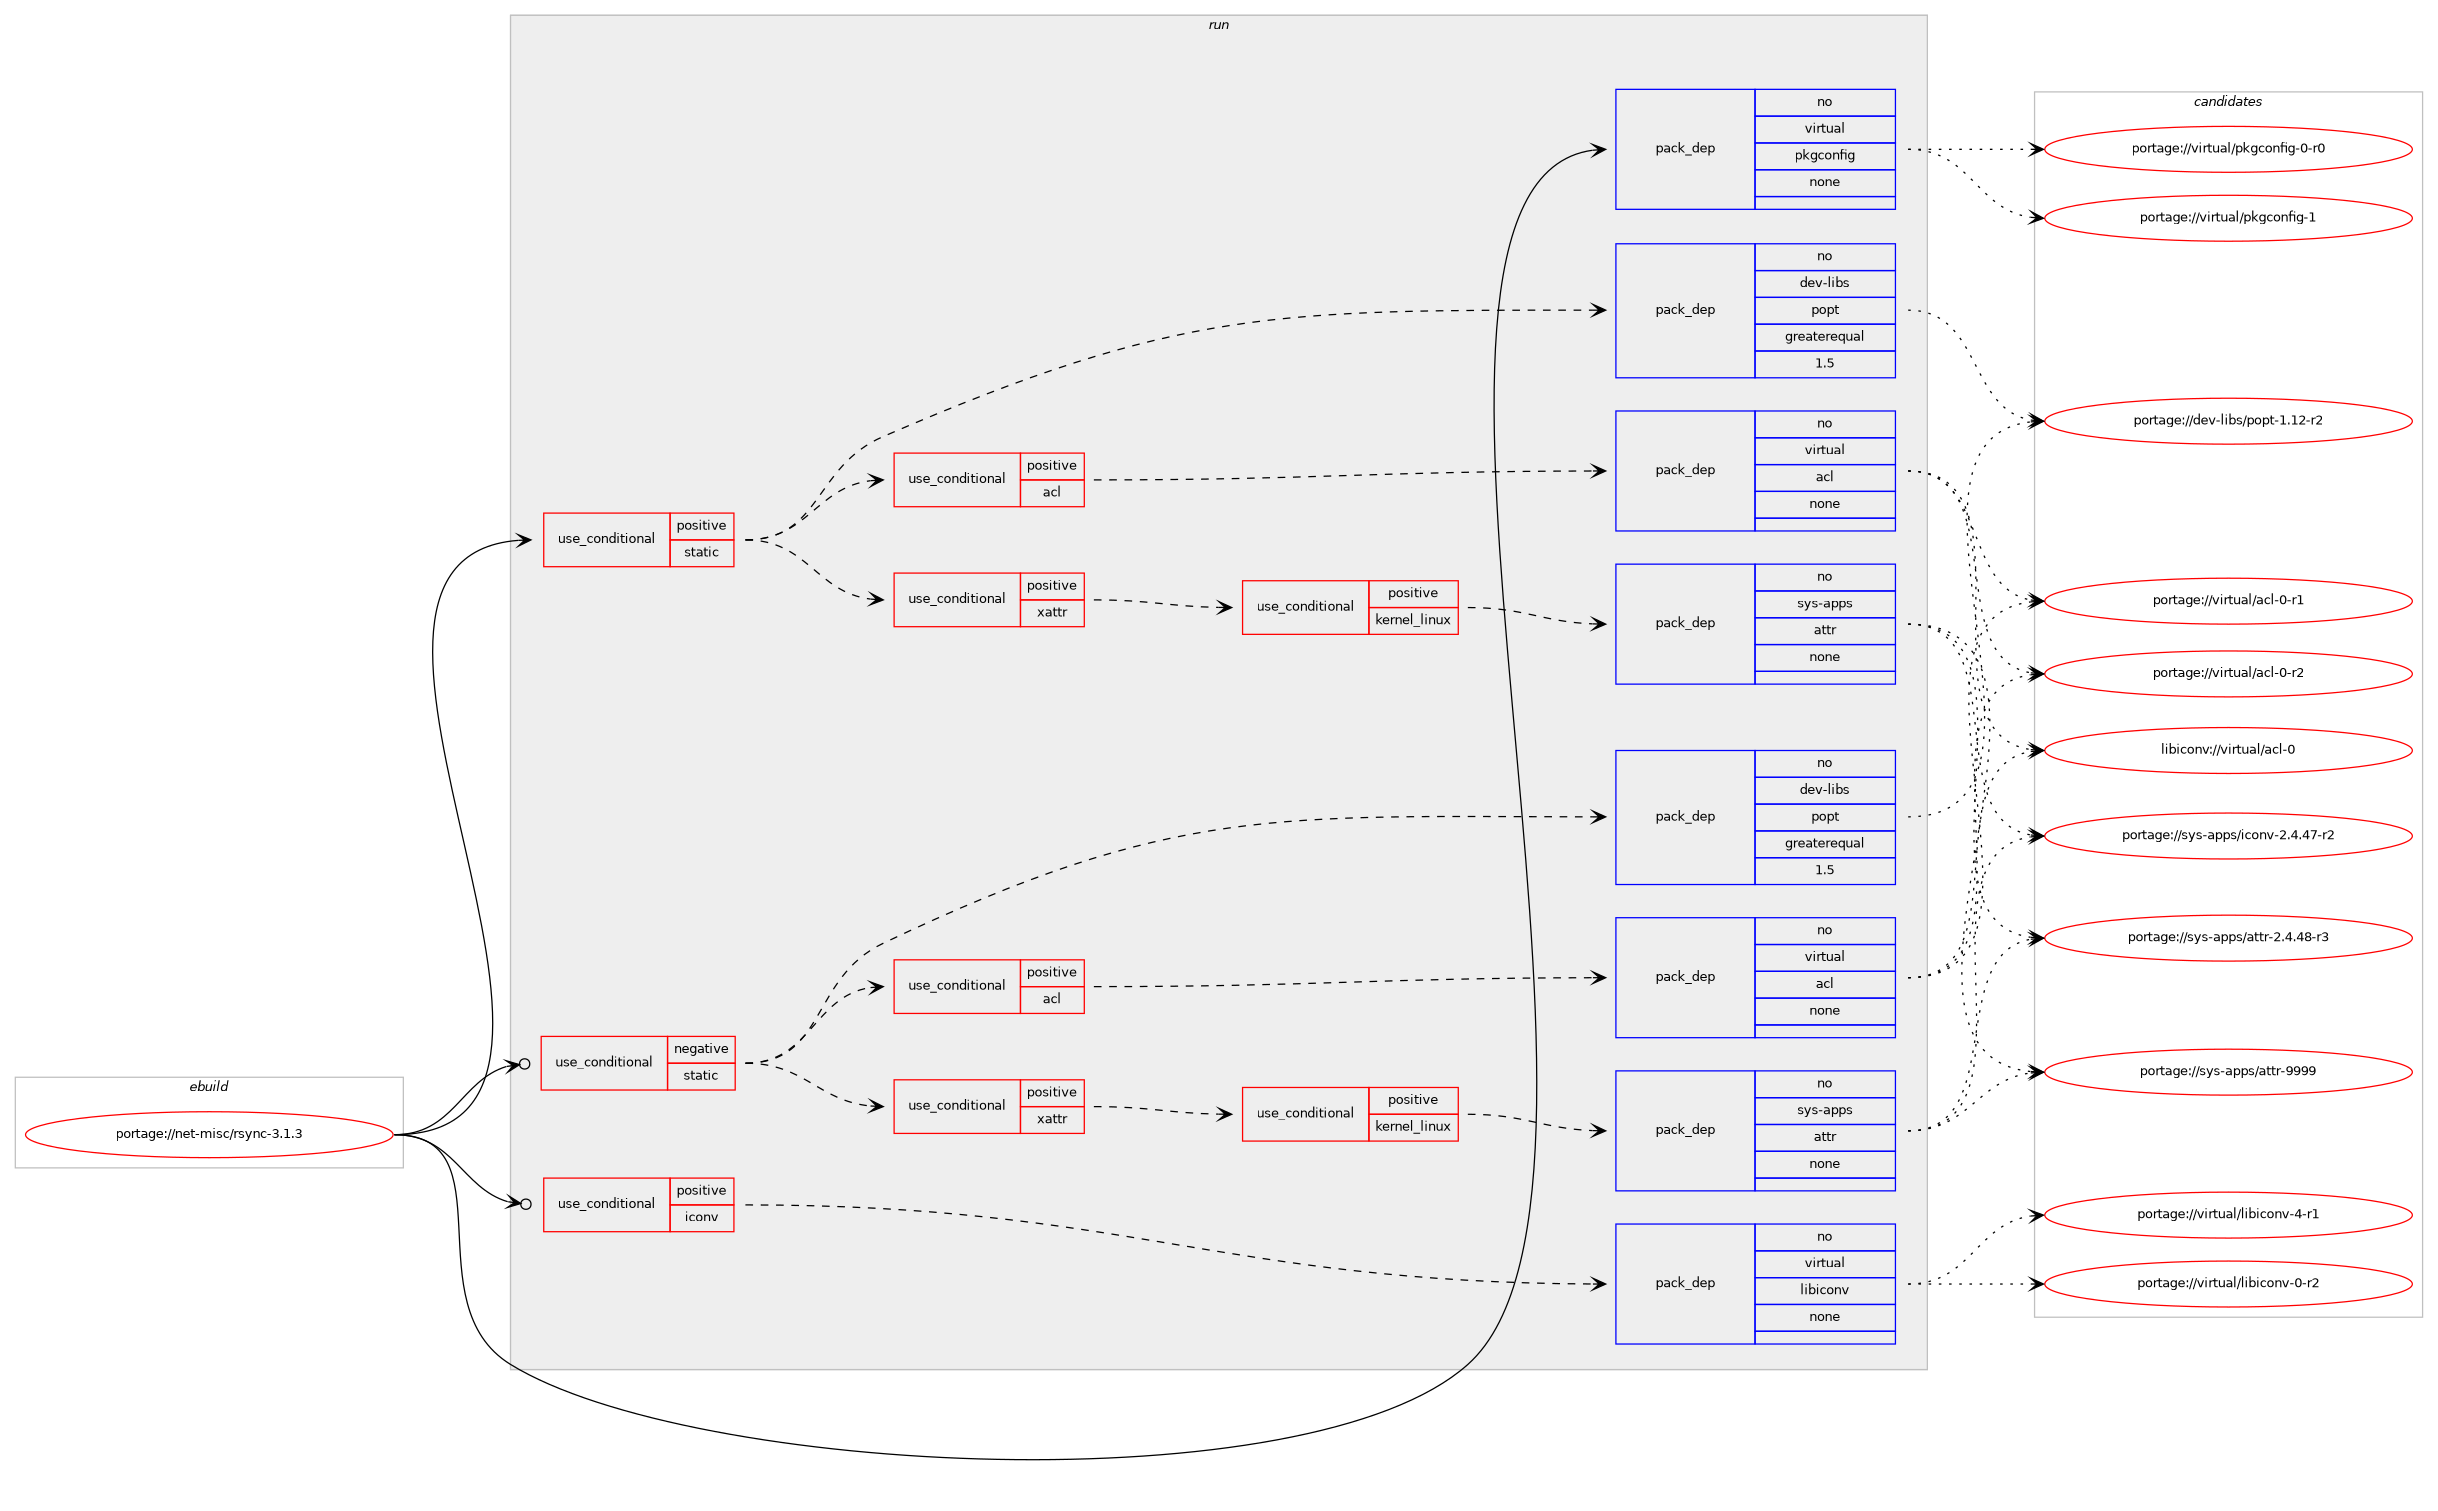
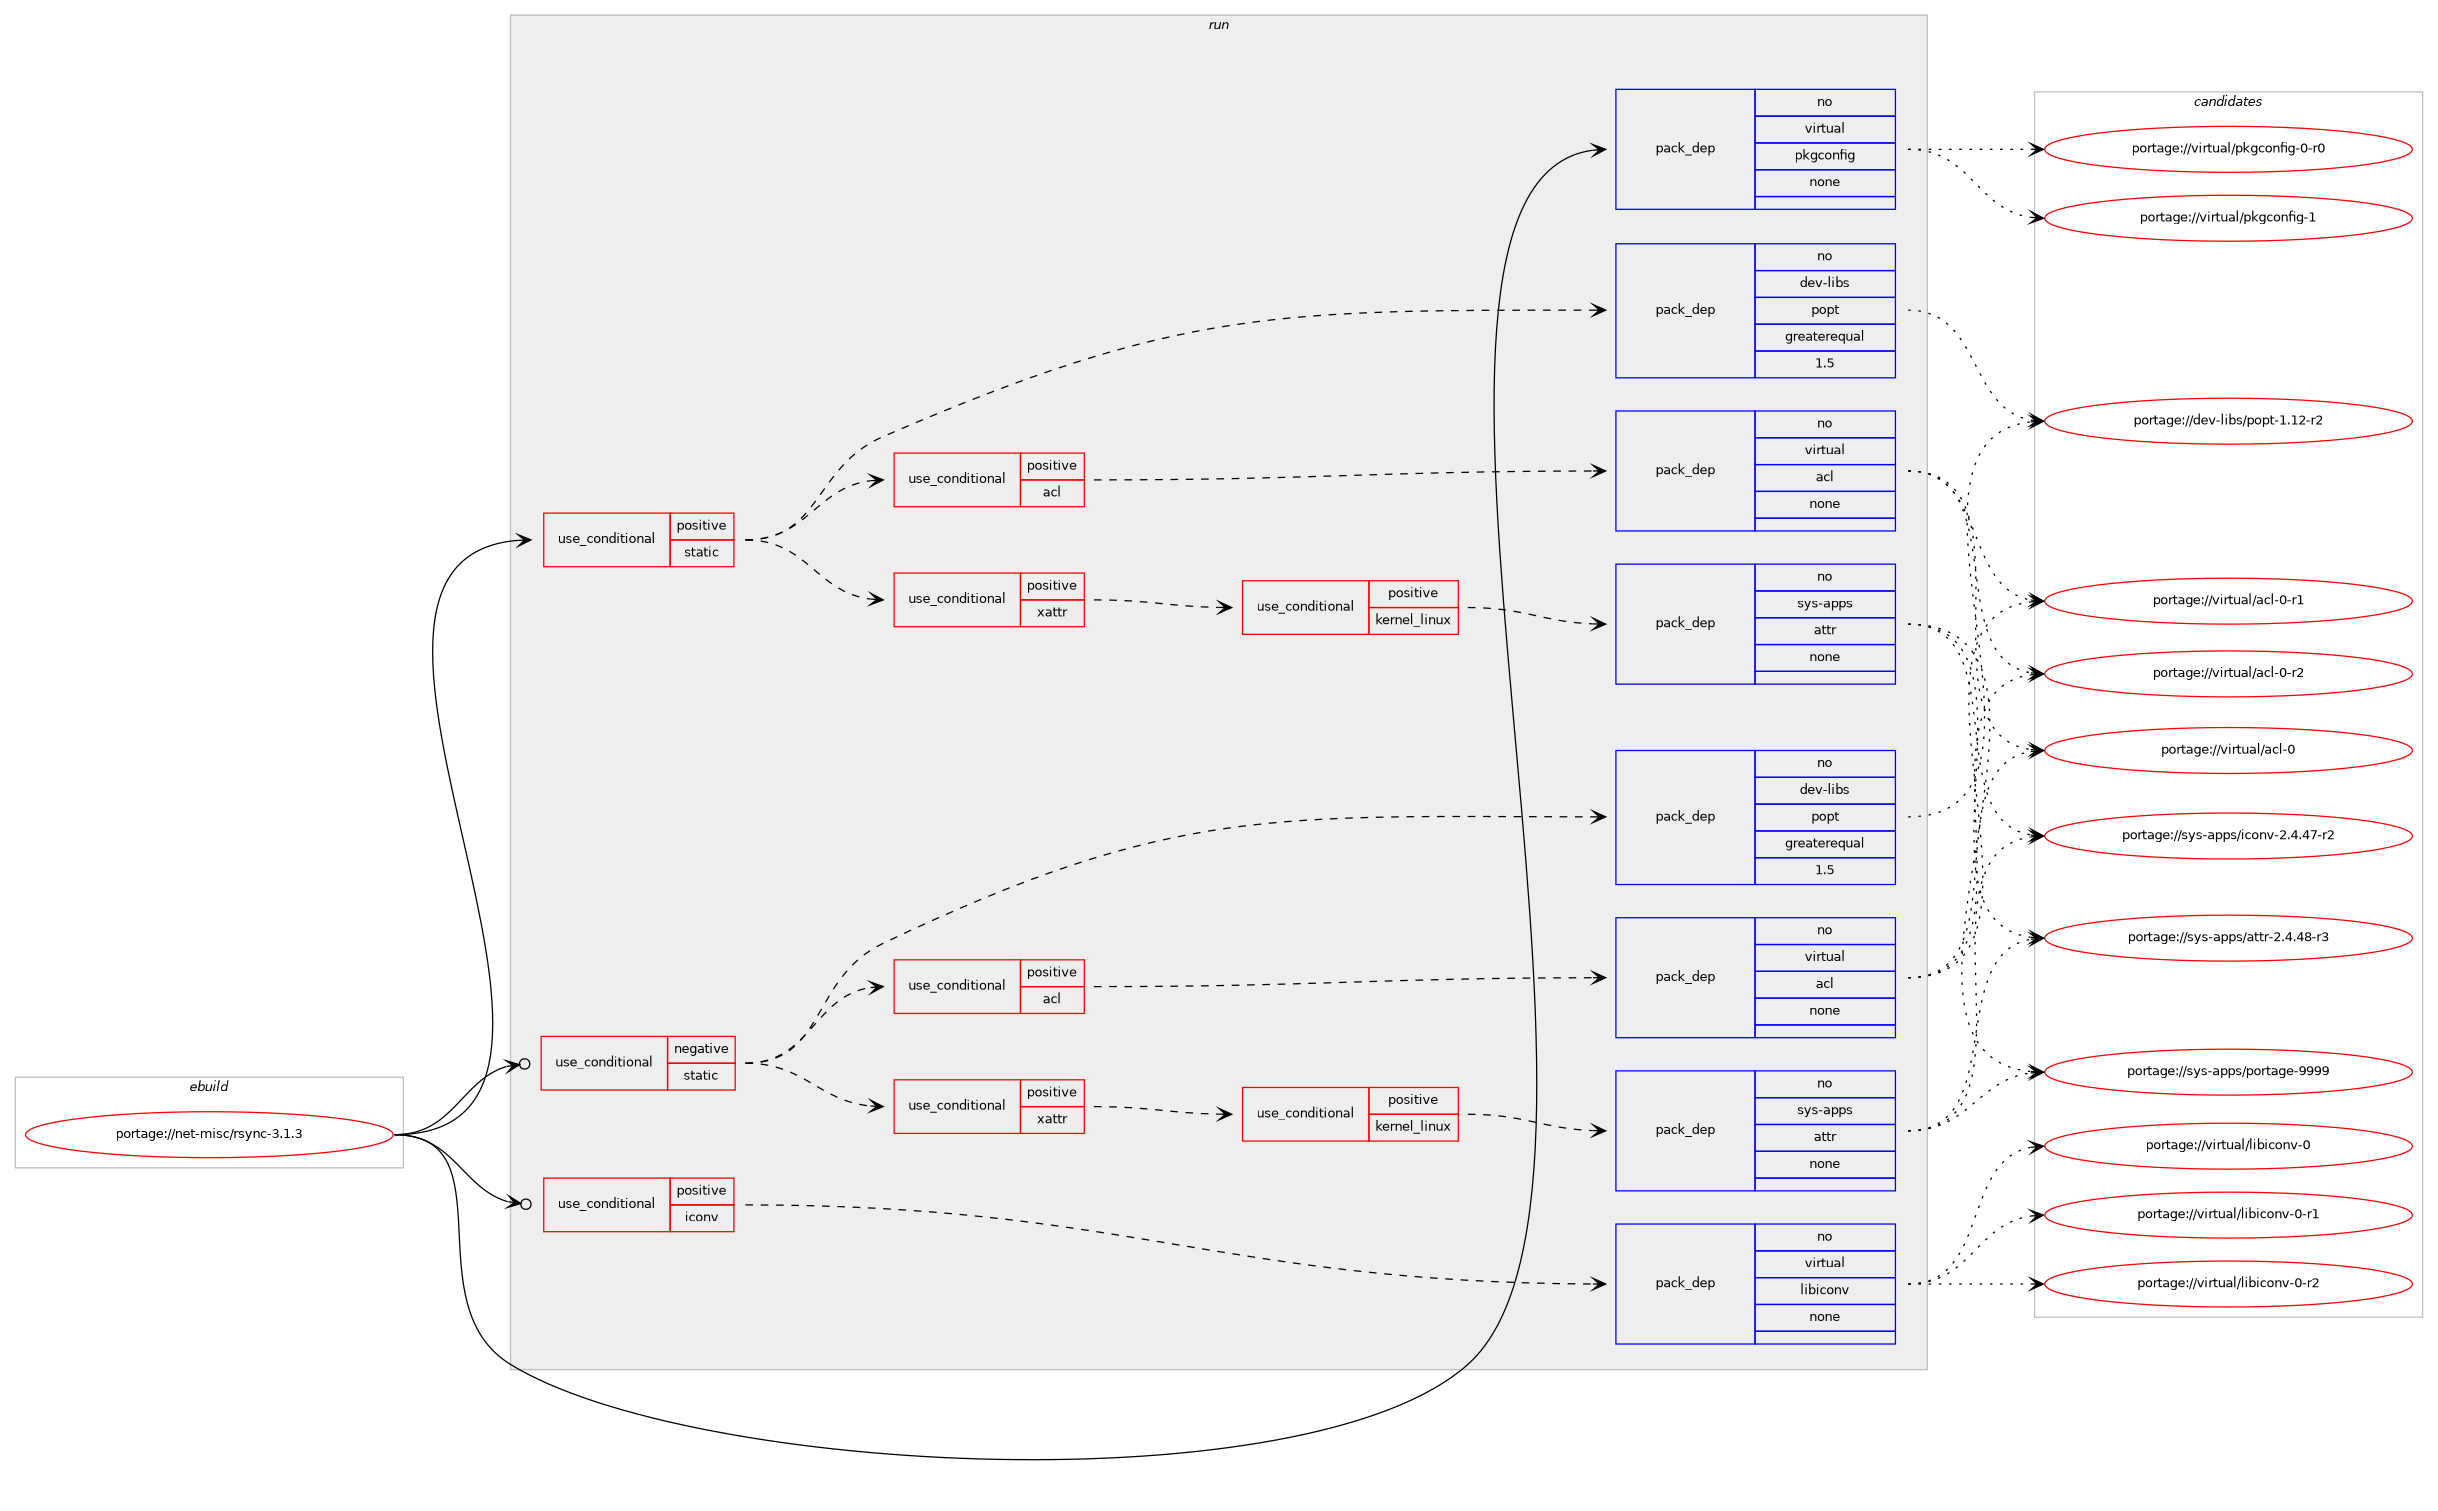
node "libiconv://virtual/acl-0": label "libiconv://virtual/acl-0" -> "portage://virtual/acl-0"
node "portage://sys-apps/attr-9999": label "portage://sys-apps/attr-9999" -> "portage://sys-apps/portage-9999"
node "portage://virtual/libiconv-0": added
node "portage://virtual/libiconv-4-r1": label "portage://virtual/libiconv-4-r1" -> "portage://virtual/libiconv-0-r1"
